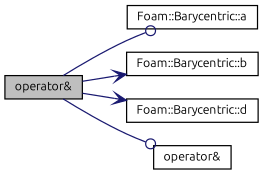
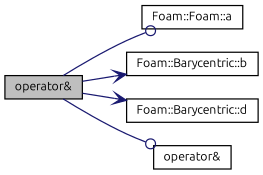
node "Foam::Barycentric::a": label "Foam::Barycentric::a" -> "Foam::Foam::a"
